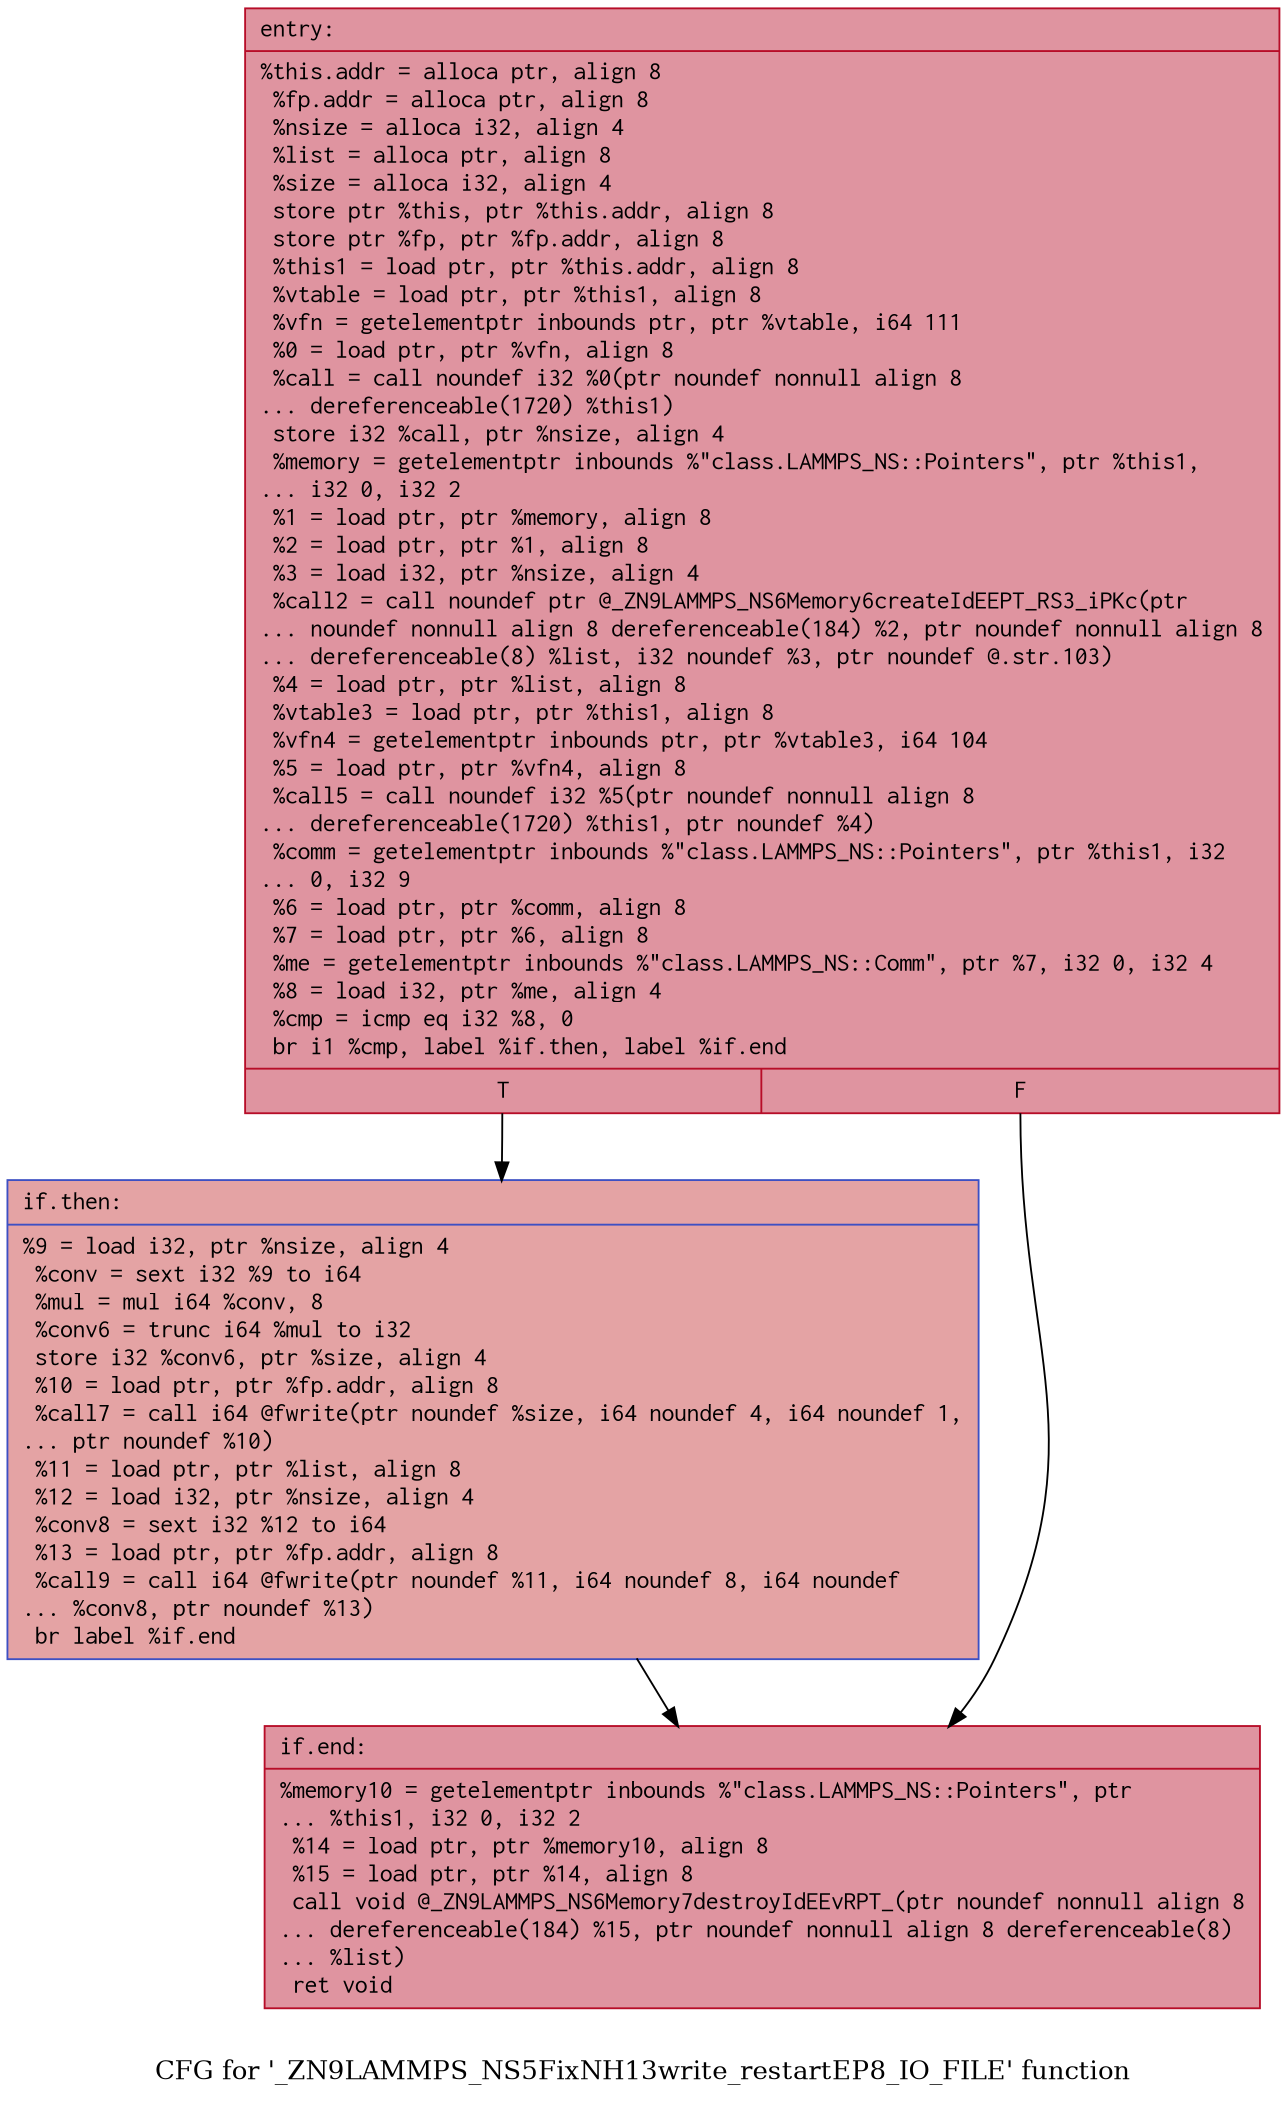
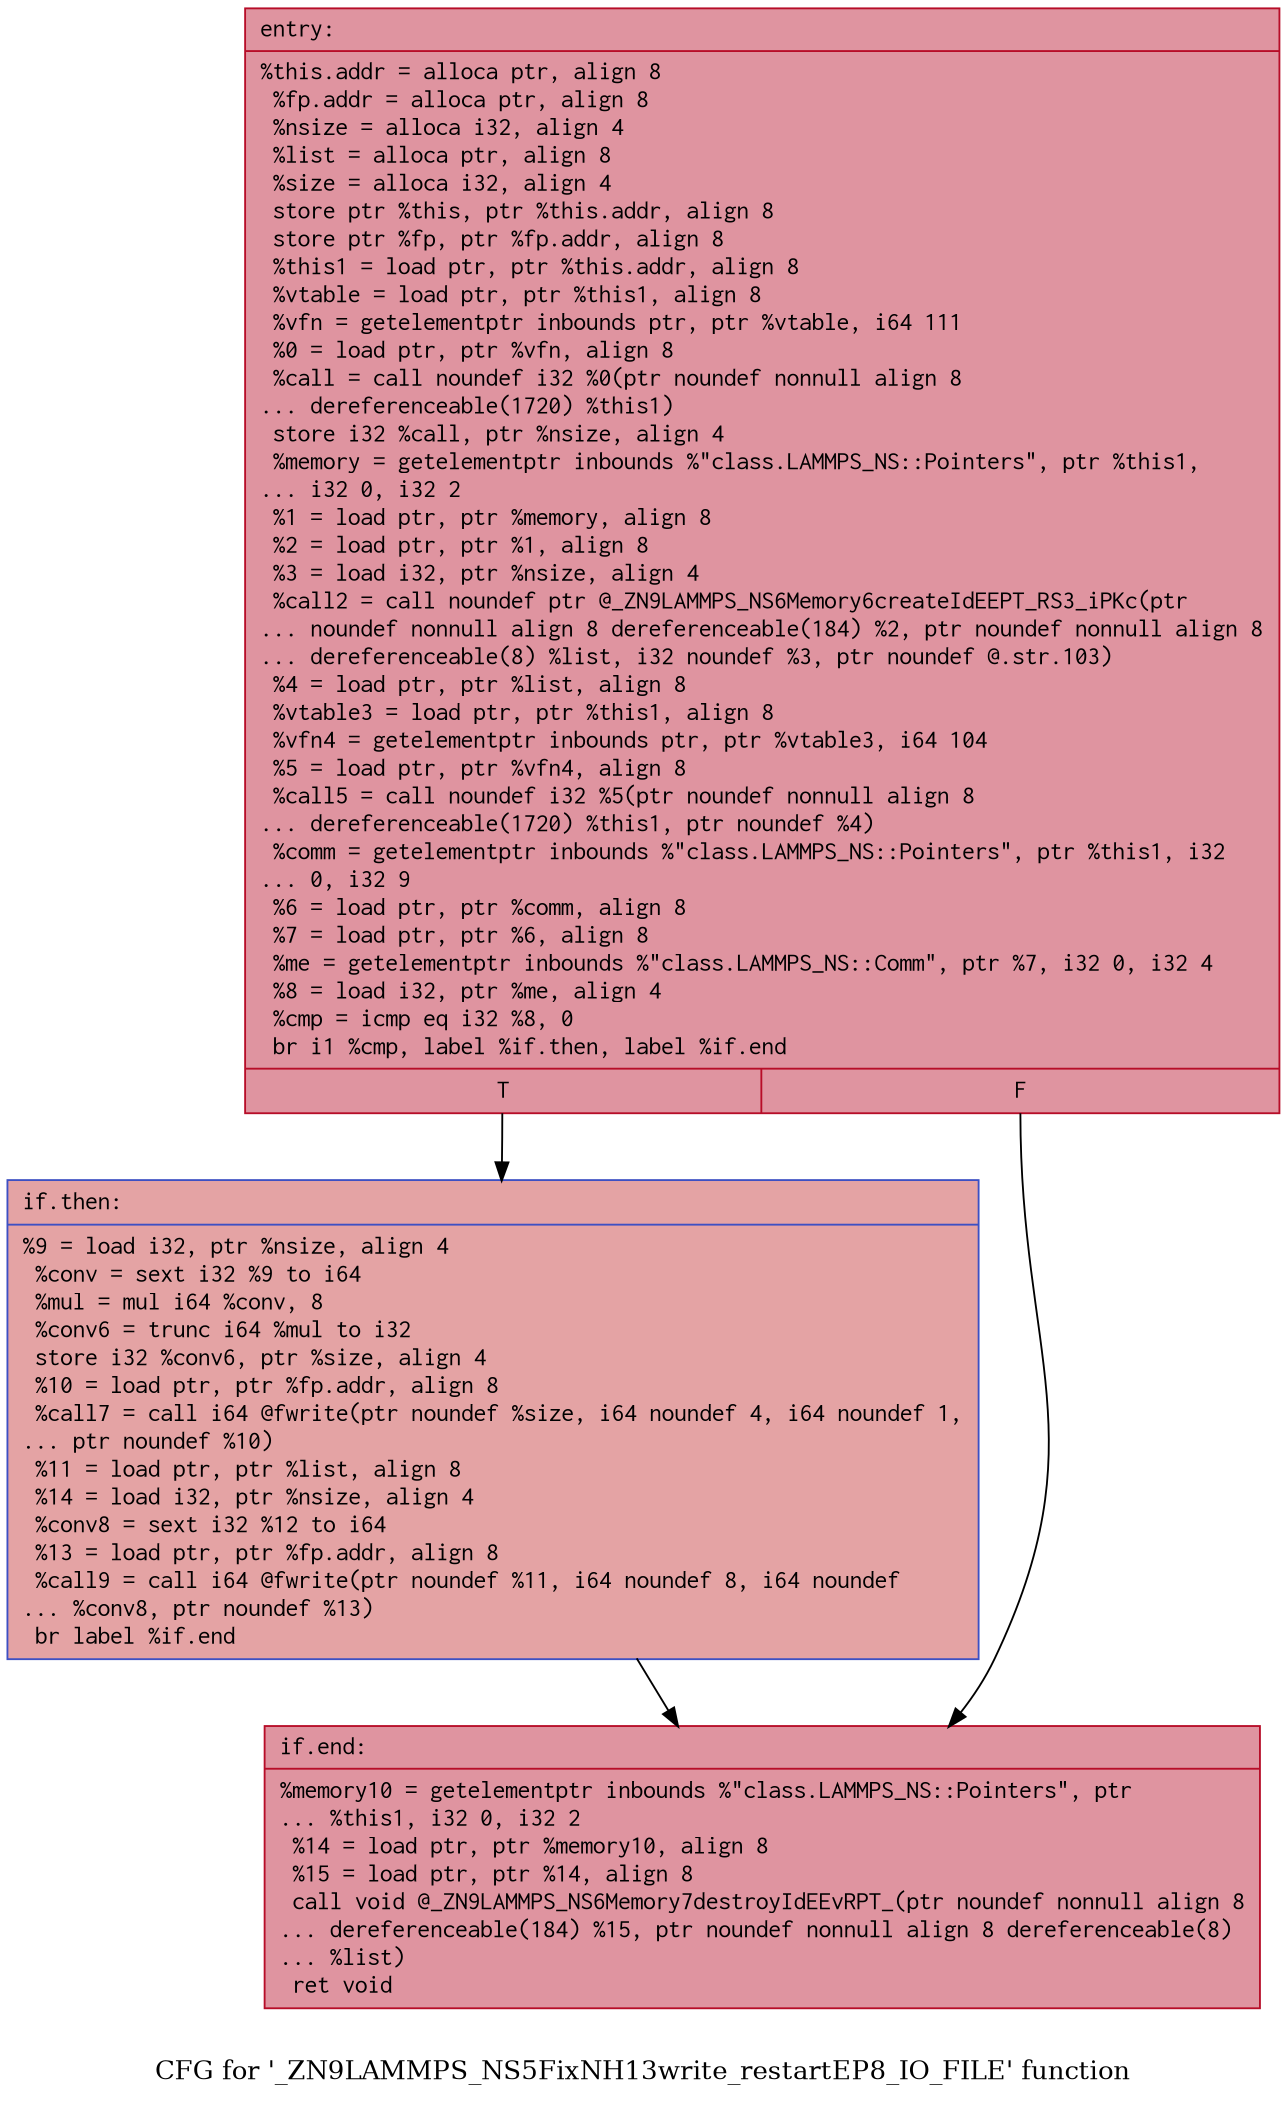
node "if.then:": text "%12 = load i32, ptr %nsize, align 4" -> "%14 = load i32, ptr %nsize, align 4"
